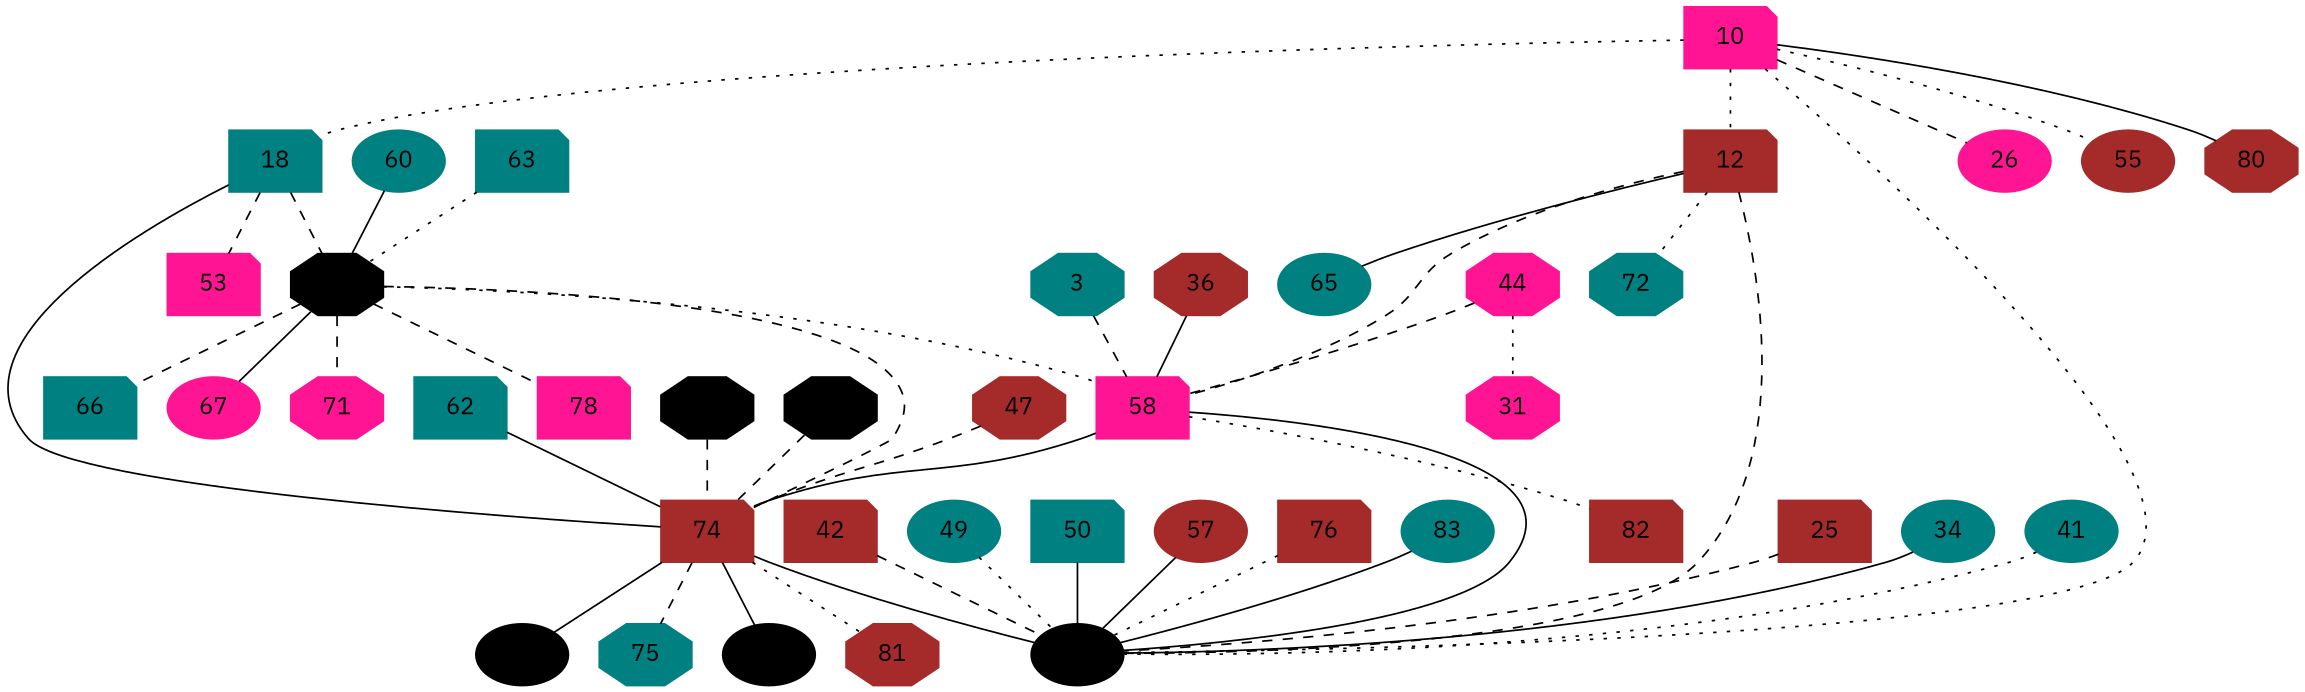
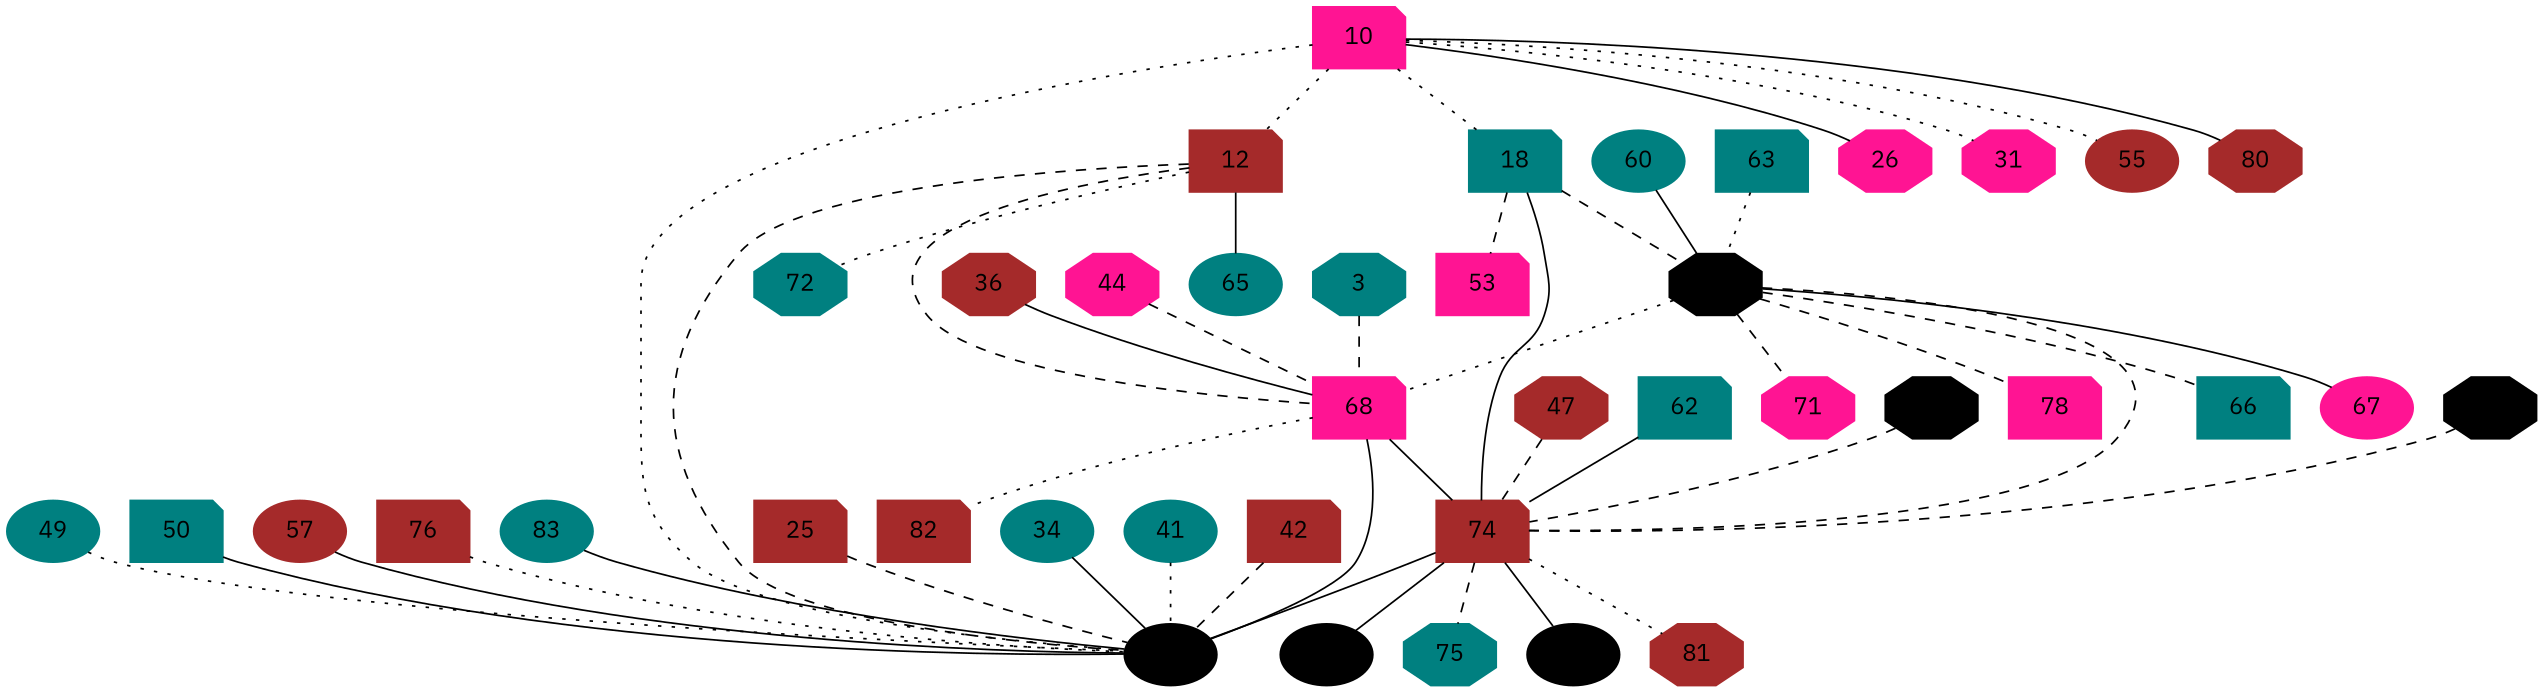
edge "10" -- "26": style dashed -> solid
node "26": shape ellipse -> octagon
edge "44" -- "31": now "10" -- "31"
node "58": label "58" -> "68"
